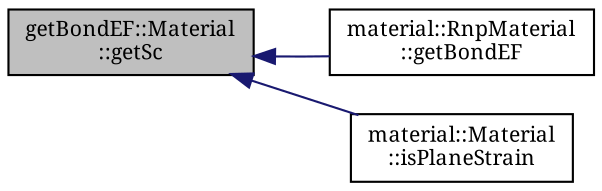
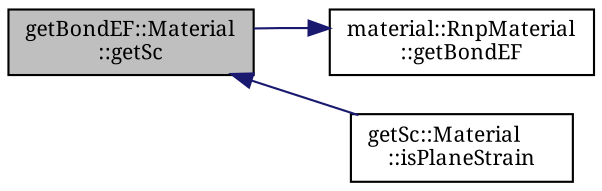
edge "material::RnpMaterial ::getBondEF" -> "getBondEF::Material ::getSc": reversed
node "material::Material ::isPlaneStrain": label "material::Material ::isPlaneStrain" -> "getSc::Material ::isPlaneStrain"
